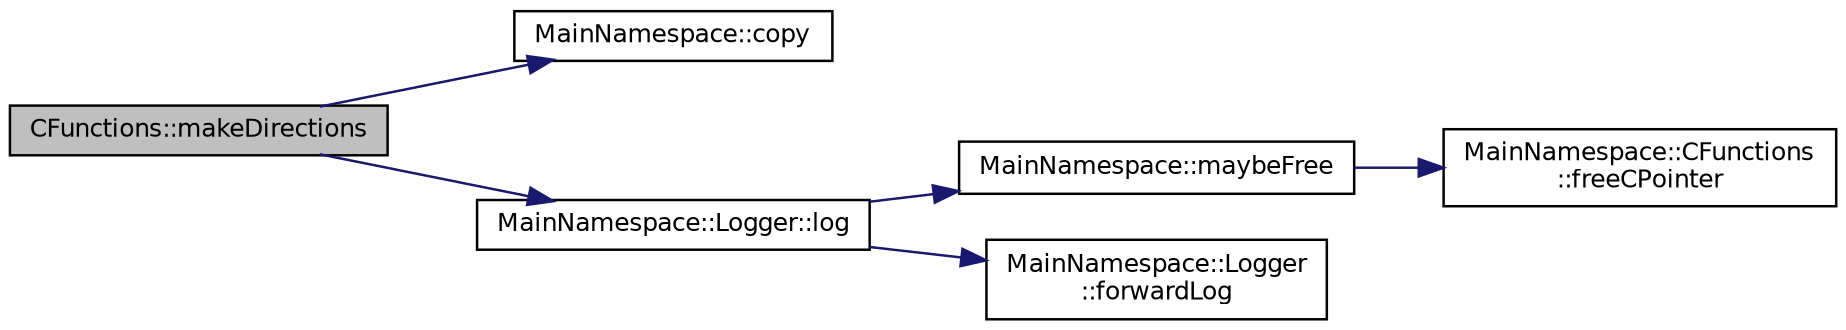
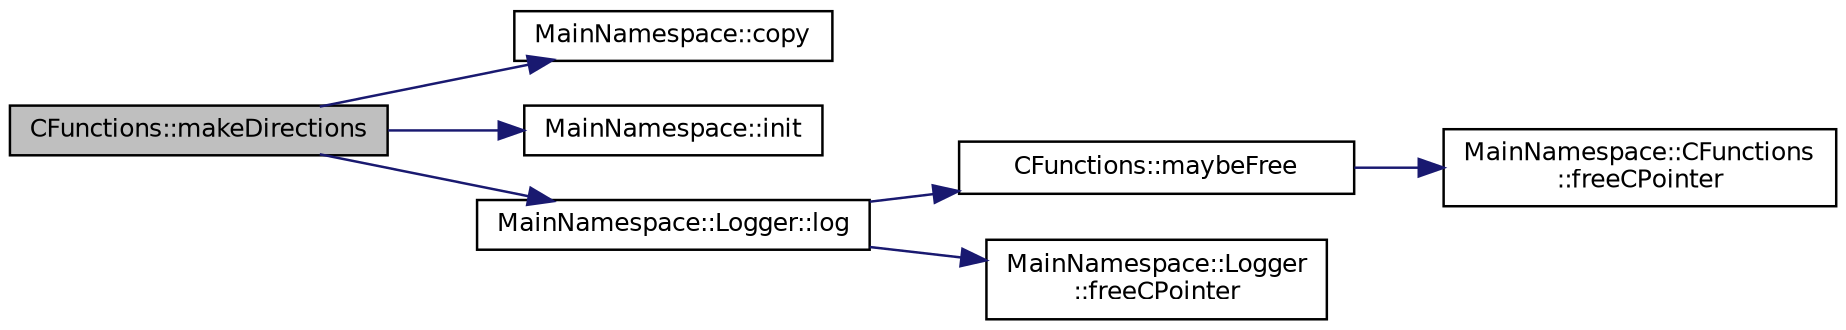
node "MainNamespace::init": added
node "MainNamespace::maybeFree": label "MainNamespace::maybeFree" -> "CFunctions::maybeFree"
node "MainNamespace::Logger ::forwardLog": label "MainNamespace::Logger ::forwardLog" -> "MainNamespace::Logger ::freeCPointer"
